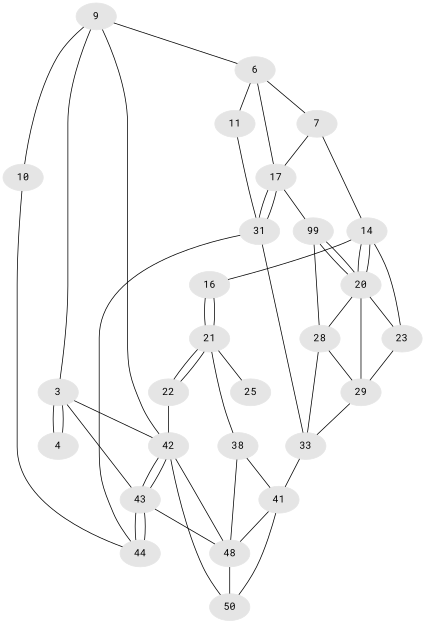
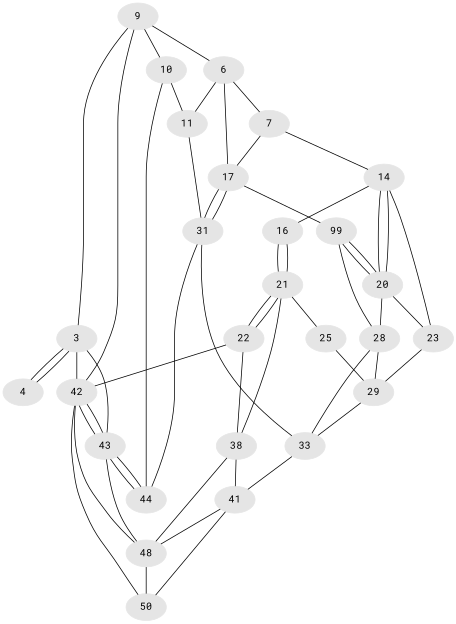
edge "10" -- "11": added
edge "20" -- "29": now "25" -- "29"
edge "22" -- "38": added
